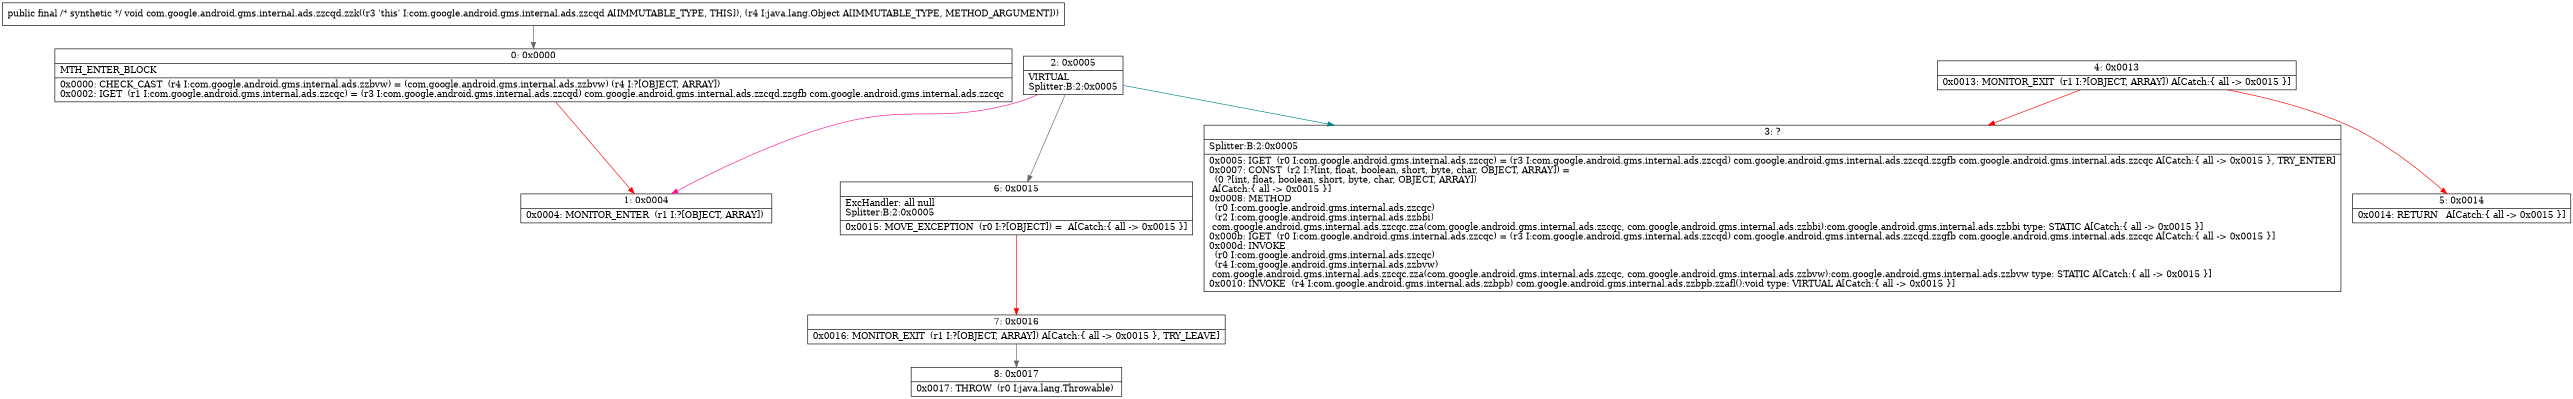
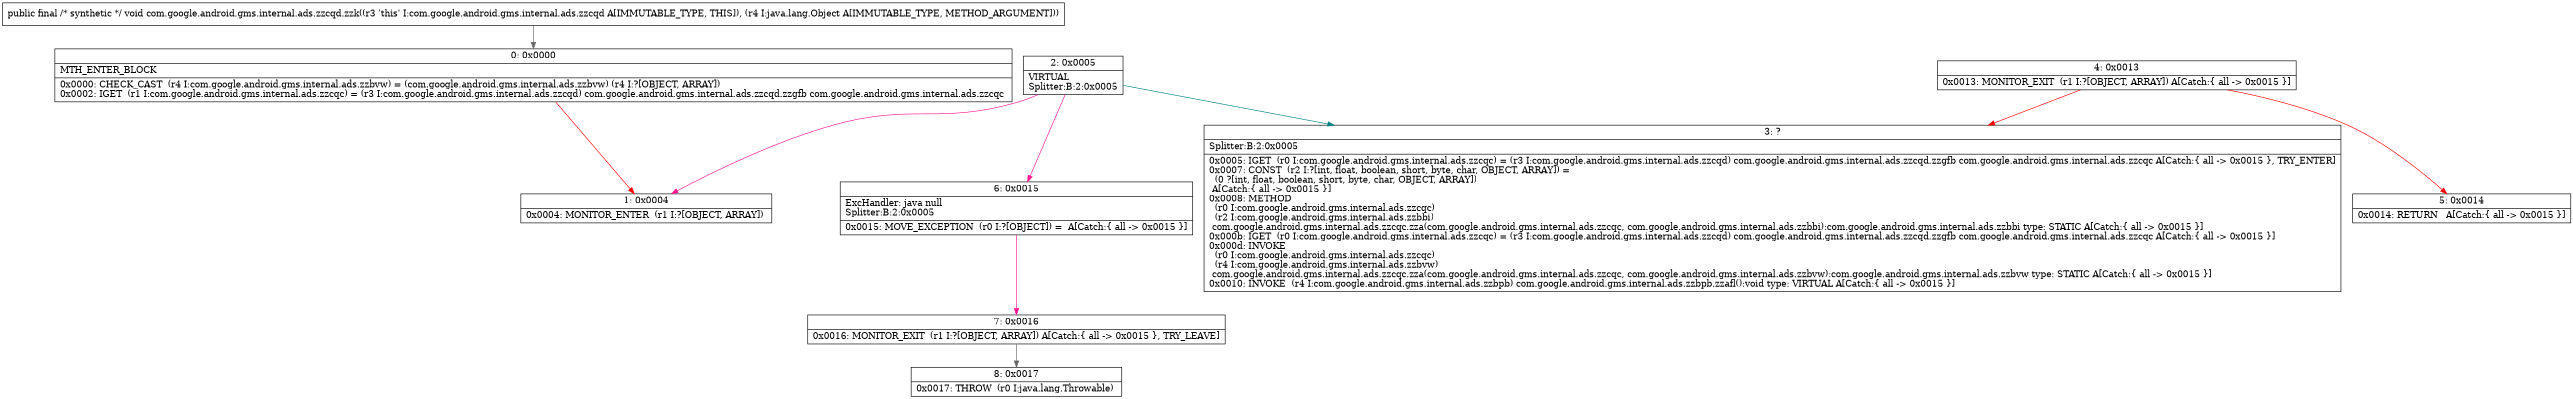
edge "2: 0x0005" -> "6: 0x0015": color gray40 -> deeppink
node "6: 0x0015": text "ExcHandler: all null" -> "ExcHandler: java null"
edge "6: 0x0015" -> "7: 0x0016": color red -> deeppink
